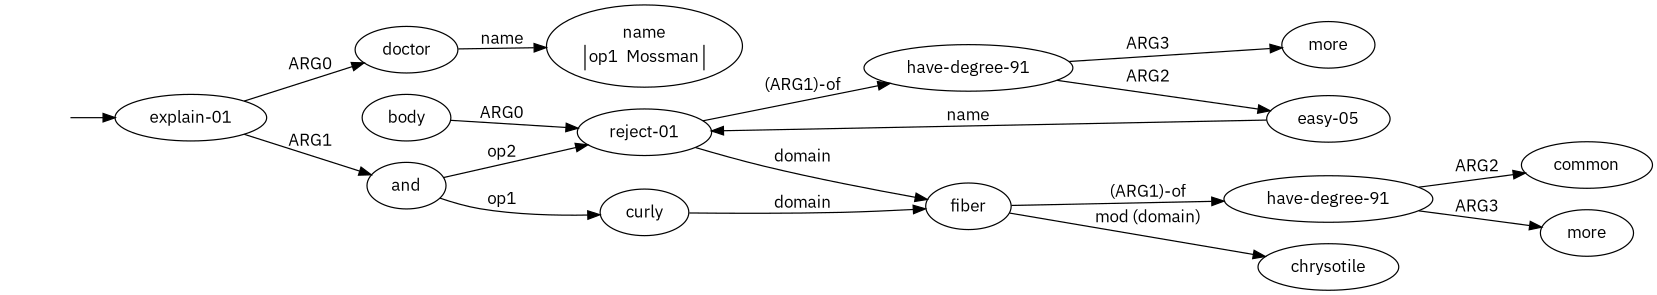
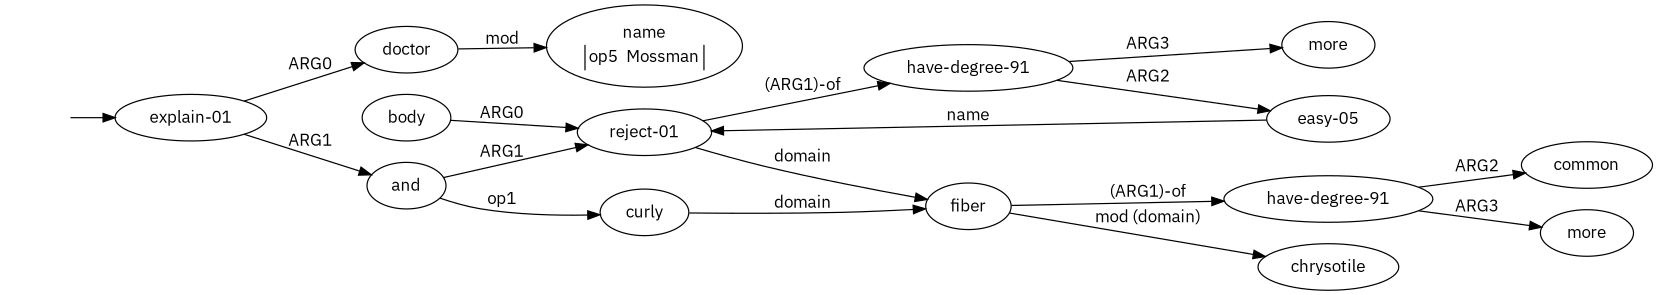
edge "doctor" -> "name": label "name" -> "mod"
node "name": text "op1" -> "op5"
edge "and" -> "reject-01": label "op2" -> "ARG1"
